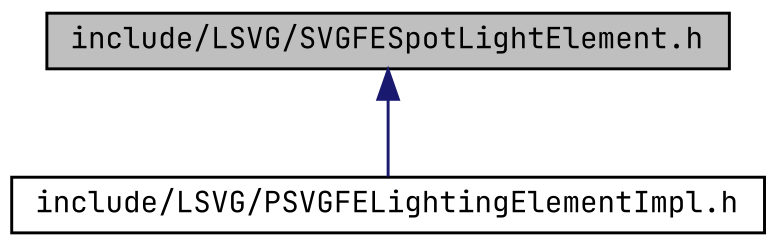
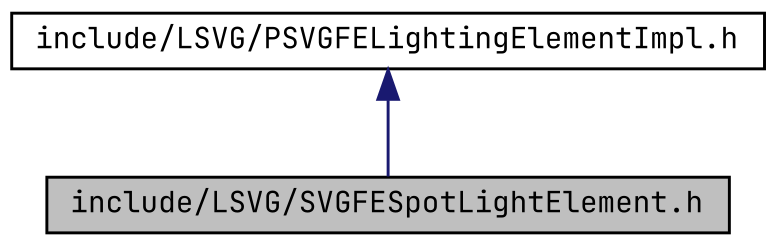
edge "include/LSVG/PSVGFELightingElementImpl.h" -> "include/LSVG/SVGFESpotLightElement.h": reversed
